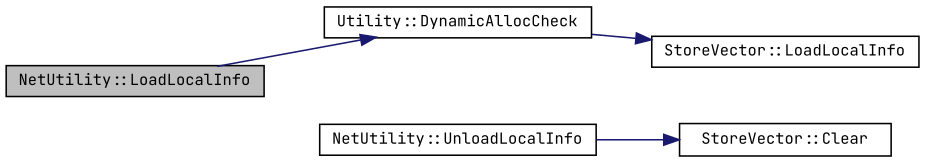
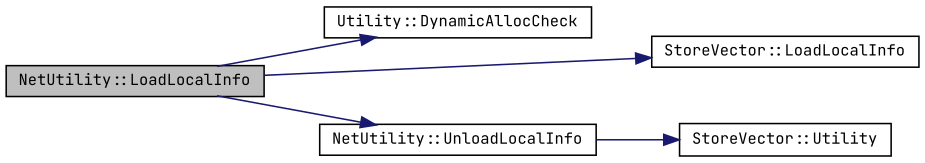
edge "Utility::DynamicAllocCheck" -> "StoreVector::LoadLocalInfo": now "NetUtility::LoadLocalInfo" -> "StoreVector::LoadLocalInfo"
edge "NetUtility::LoadLocalInfo" -> "NetUtility::UnloadLocalInfo": added
node "StoreVector::Clear": label "StoreVector::Clear" -> "StoreVector::Utility"
